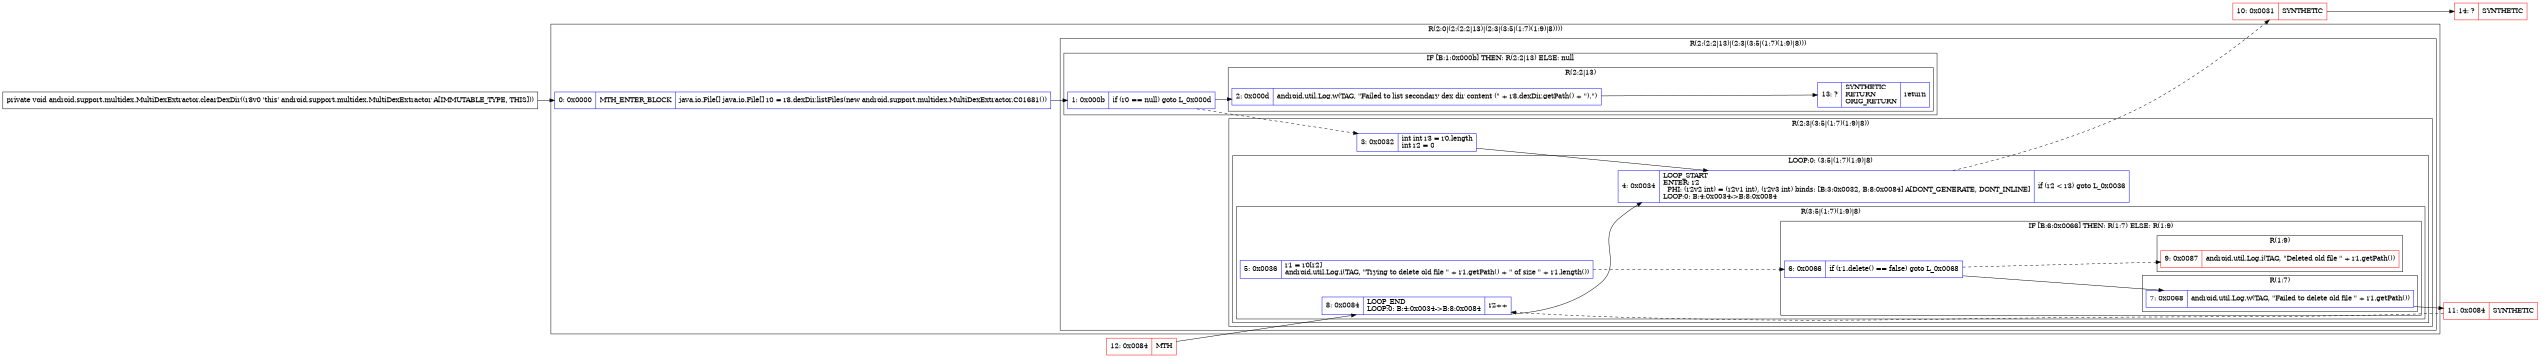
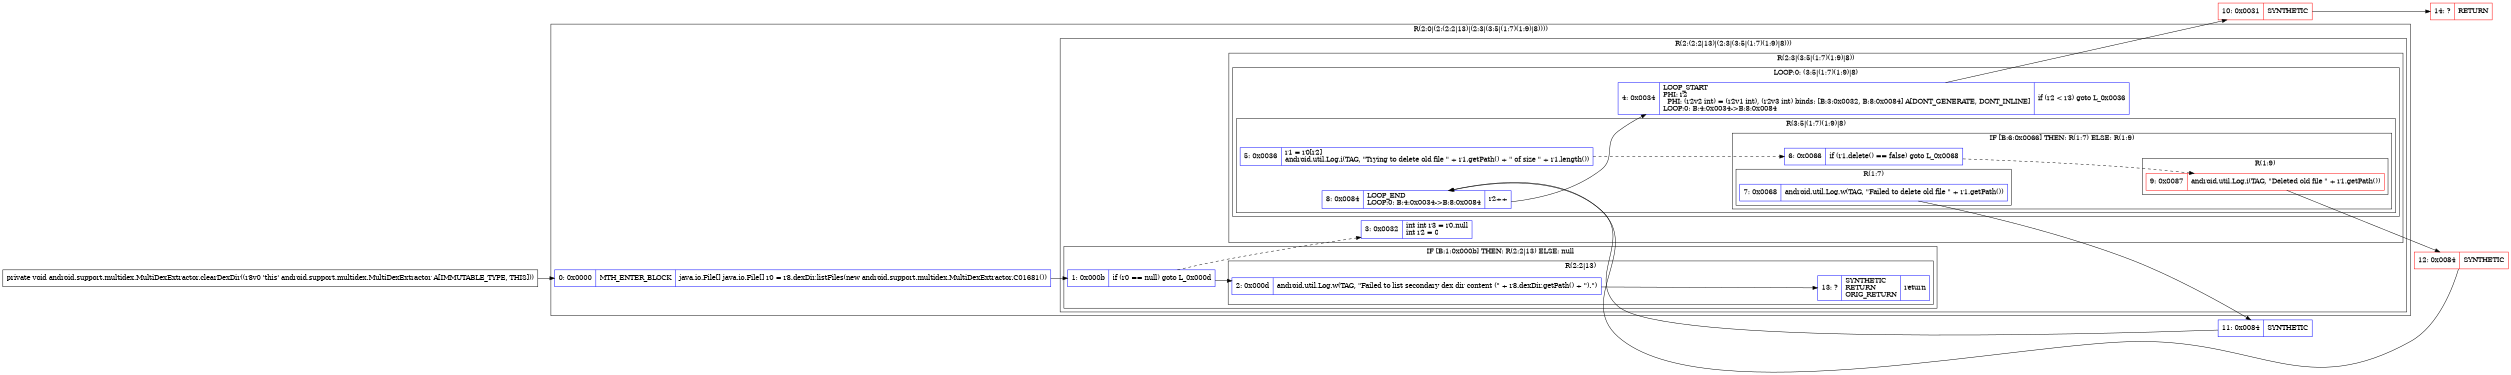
node "14: ?": text "SYNTHETIC" -> "RETURN"
edge "4: 0x0034" -> "10: 0x0031": style dashed -> solid
node "3: 0x0032": text "int int r3 = r0.length" -> "int int r3 = r0.null"
edge "3: 0x0032" -> "4: 0x0034": removed
node "4: 0x0034": text "ENTER: r2" -> "PHI: r2"
edge "9: 0x0087" -> "12: 0x0084": added
edge "6: 0x0066" -> "7: 0x0068": removed
node "11: 0x0084": color red -> blue
edge "11: 0x0084" -> "8: 0x0084": style dashed -> solid
node "12: 0x0084": text "MTH" -> "SYNTHETIC"
